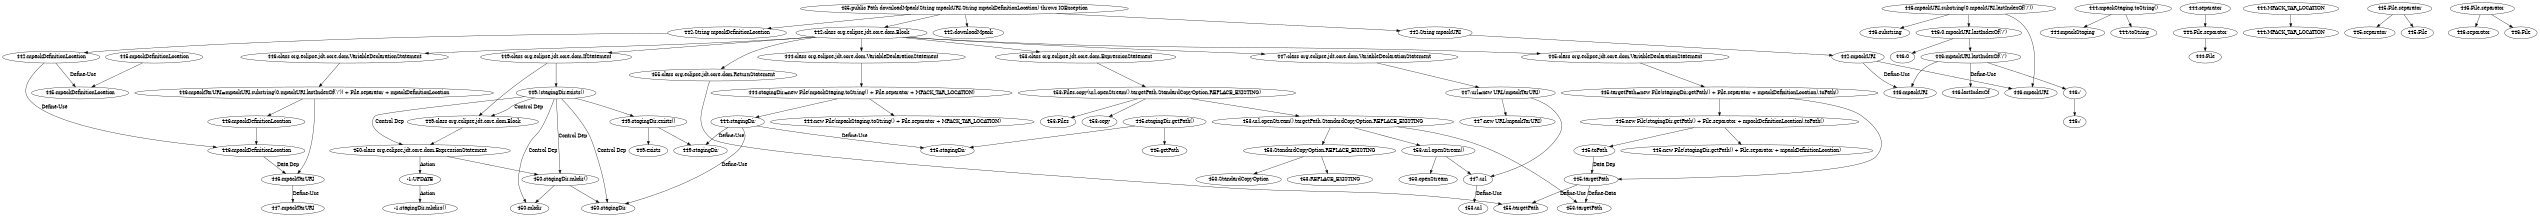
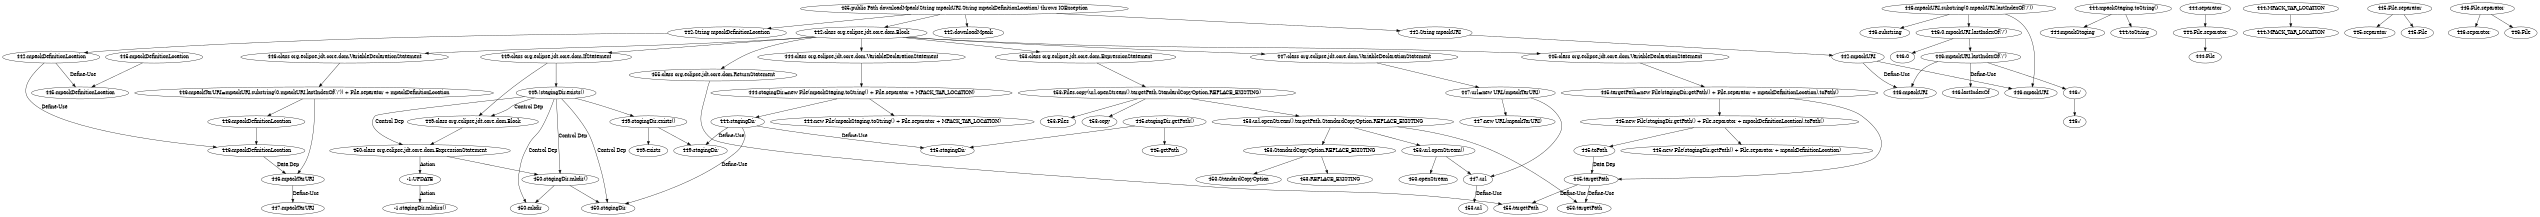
edge "445:targetPath" -> "453:targetPath": label "Define-Data" -> "Define-Use"
